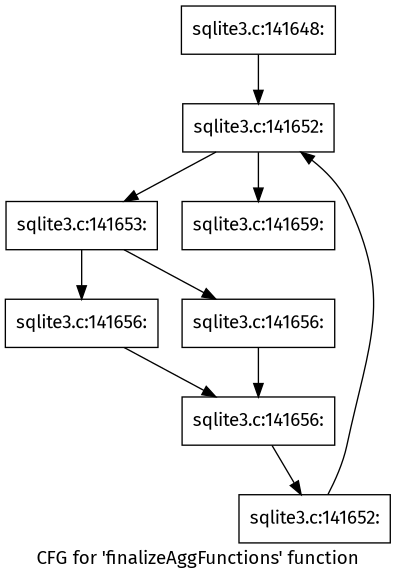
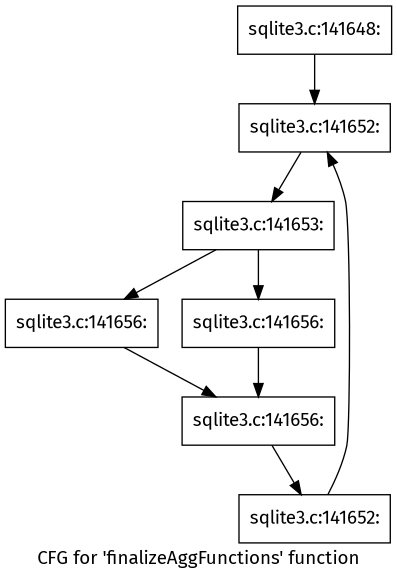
node "sqlite3.c:141659:": removed
